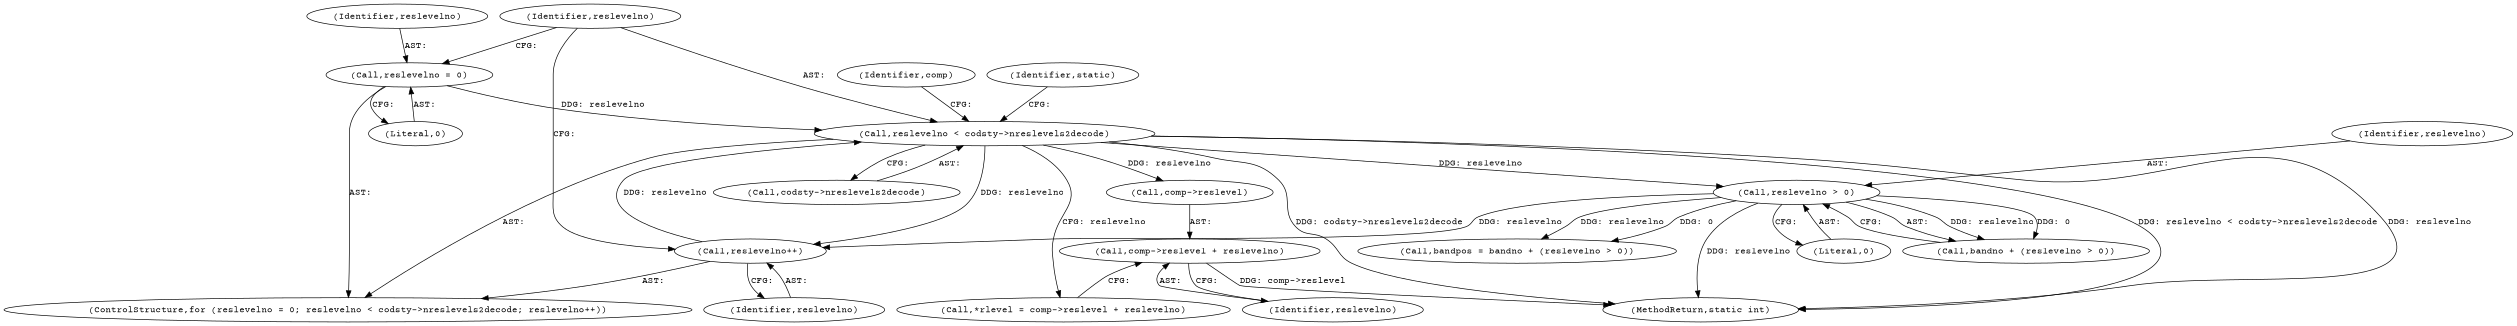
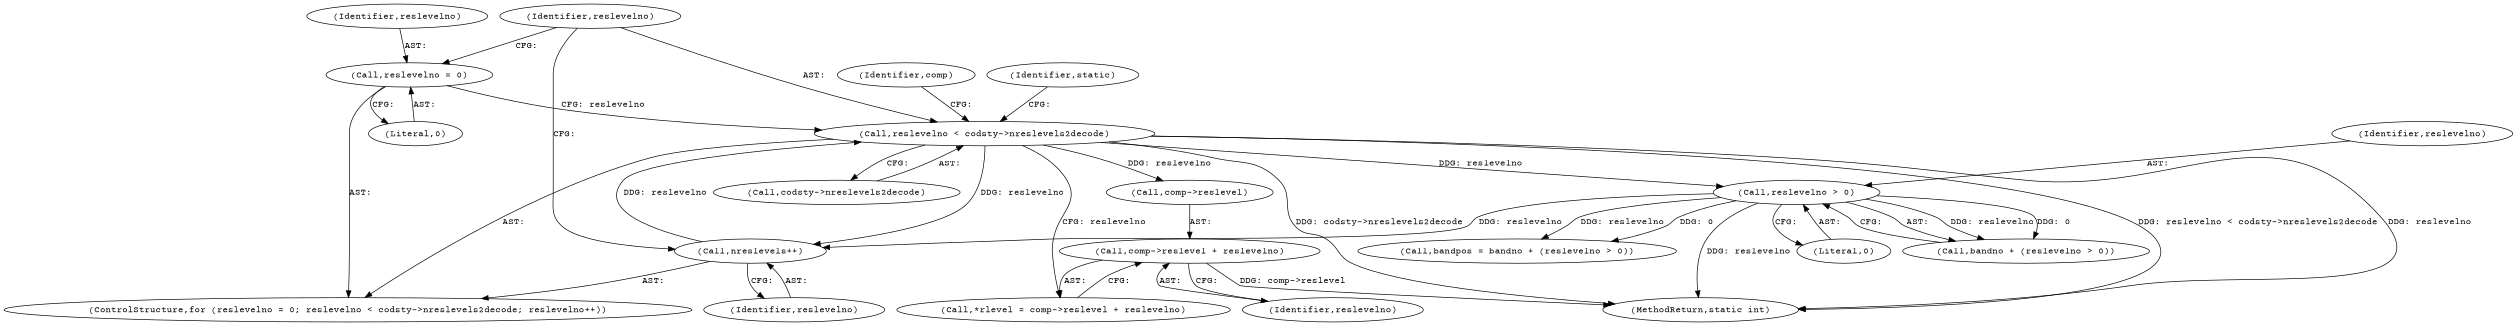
edge "(Call,reslevelno = 0)" -> "(Call,reslevelno < codsty->nreslevels2decode)": label "DDG: reslevelno" -> "CFG: reslevelno"
node "(Call,reslevelno++)": label "(Call,reslevelno++)" -> "(Call,nreslevels++)"
edge "(Call,comp->reslevel + reslevelno)" -> "(Call,*rlevel = comp->reslevel + reslevelno)": added, label "AST:"
